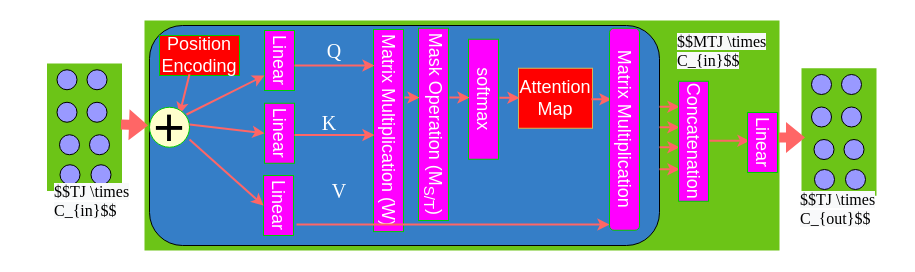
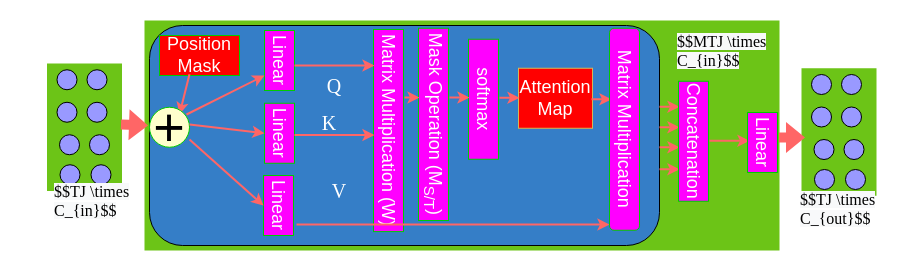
node "Q": moved (335, 51) -> (335, 86)
node "Position Encoding": label "Position Encoding" -> "Position Mask"
